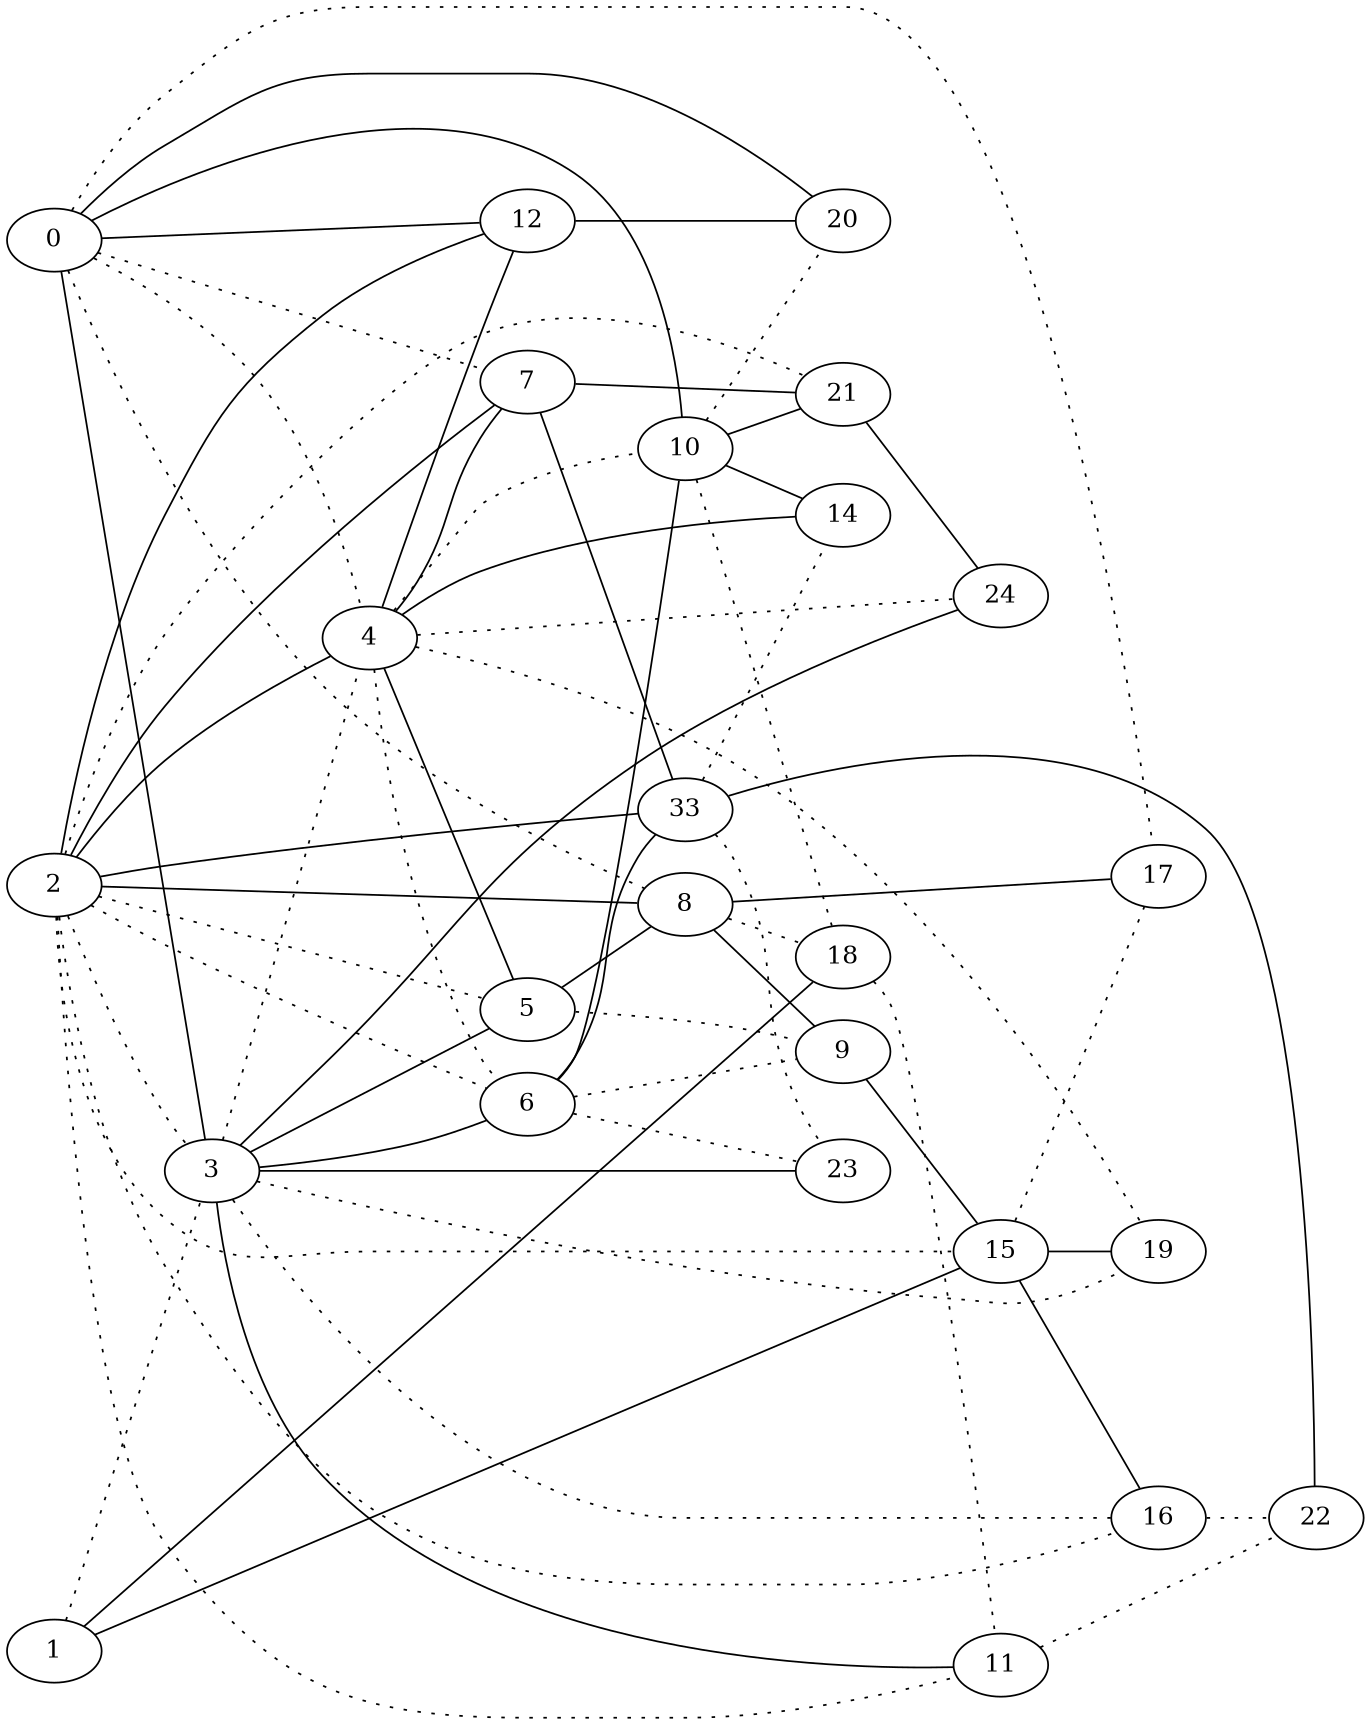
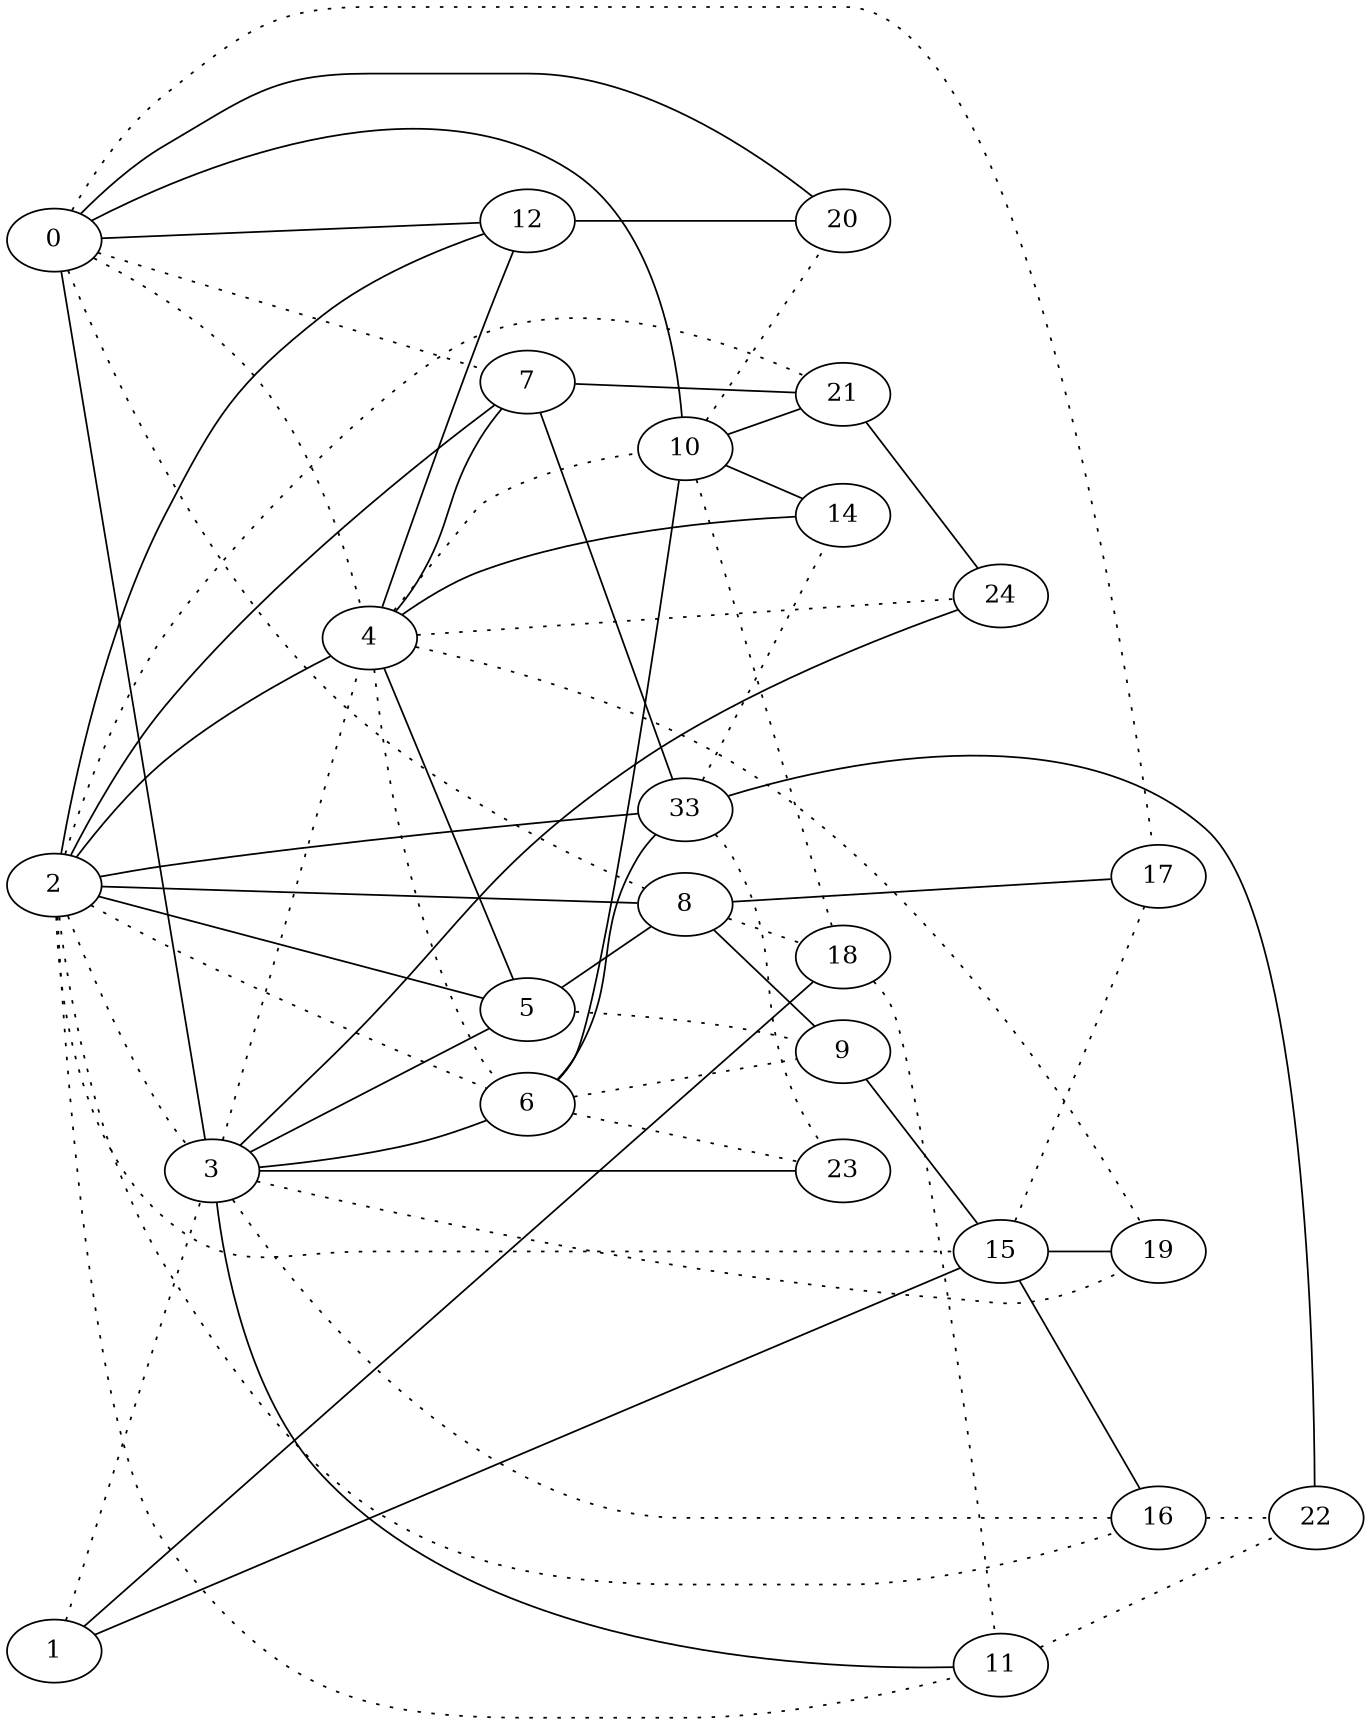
edge "2" -- "5": style dotted -> solid
